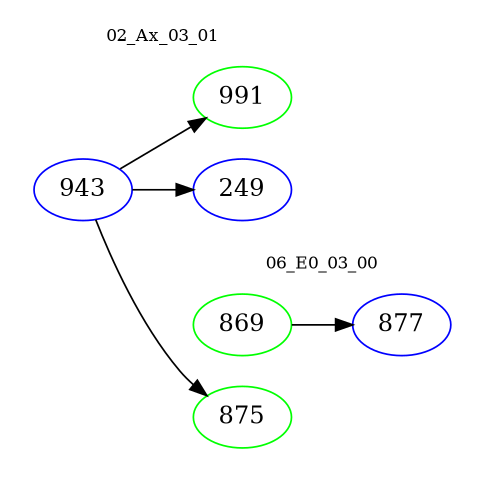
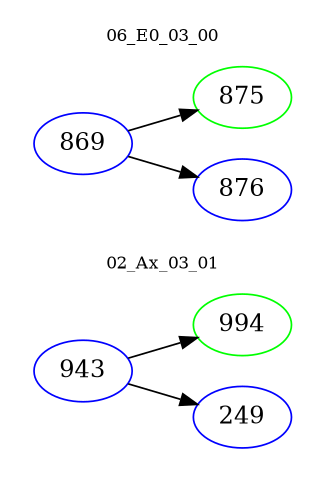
node "991": label "991" -> "994"
edge "943" -> "875": now "869" -> "875"
node "869": color green -> blue
node "877": label "877" -> "876"
